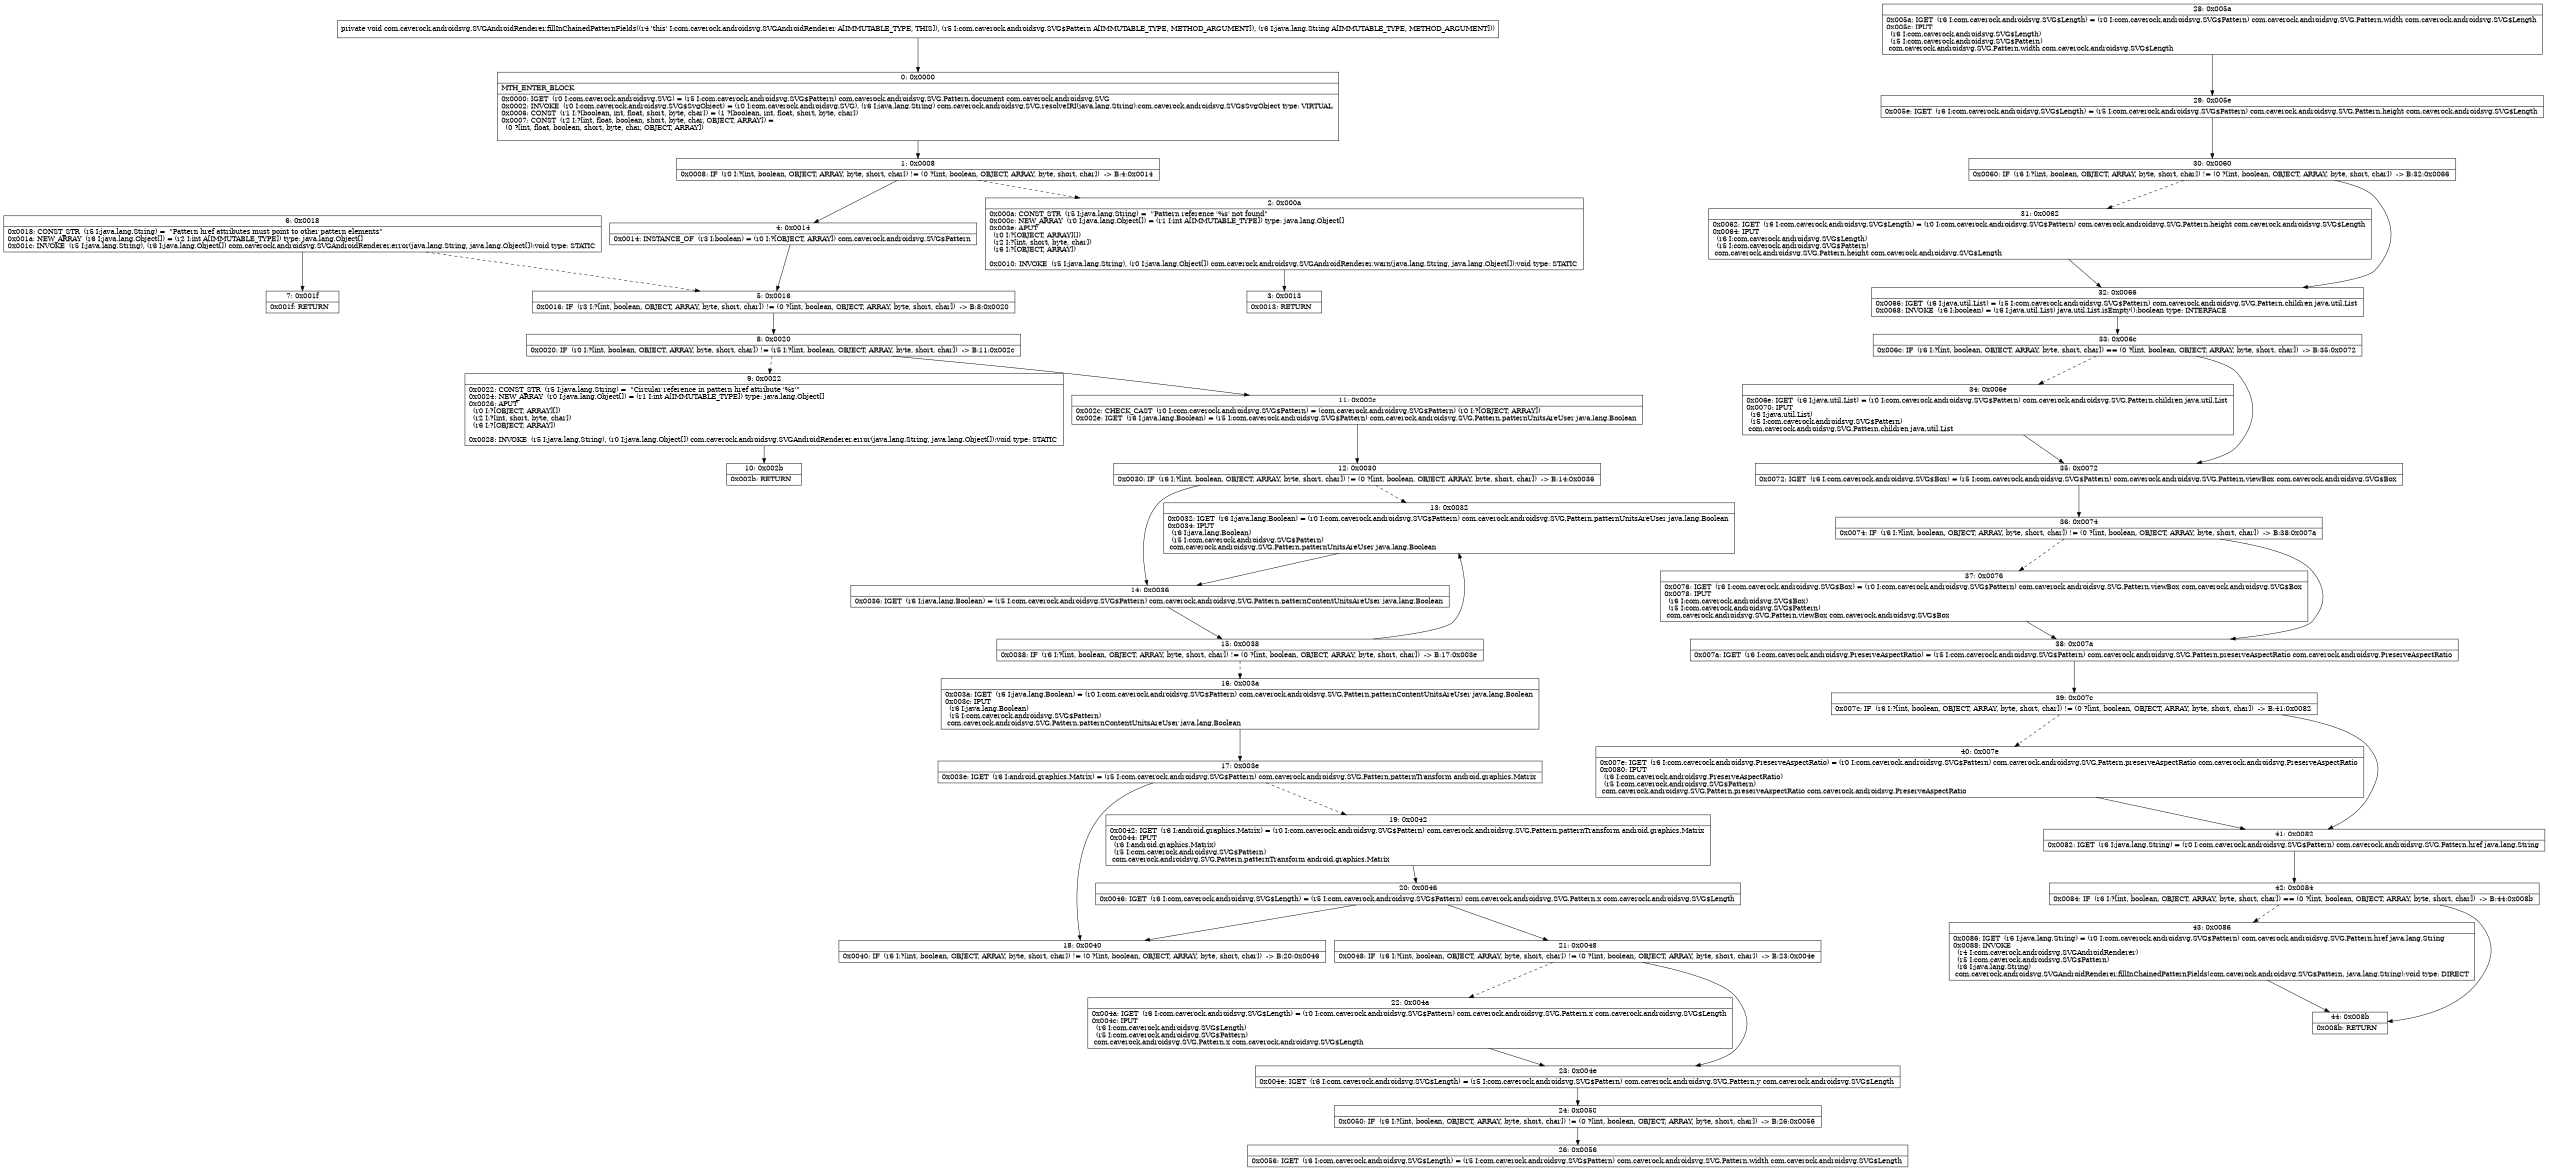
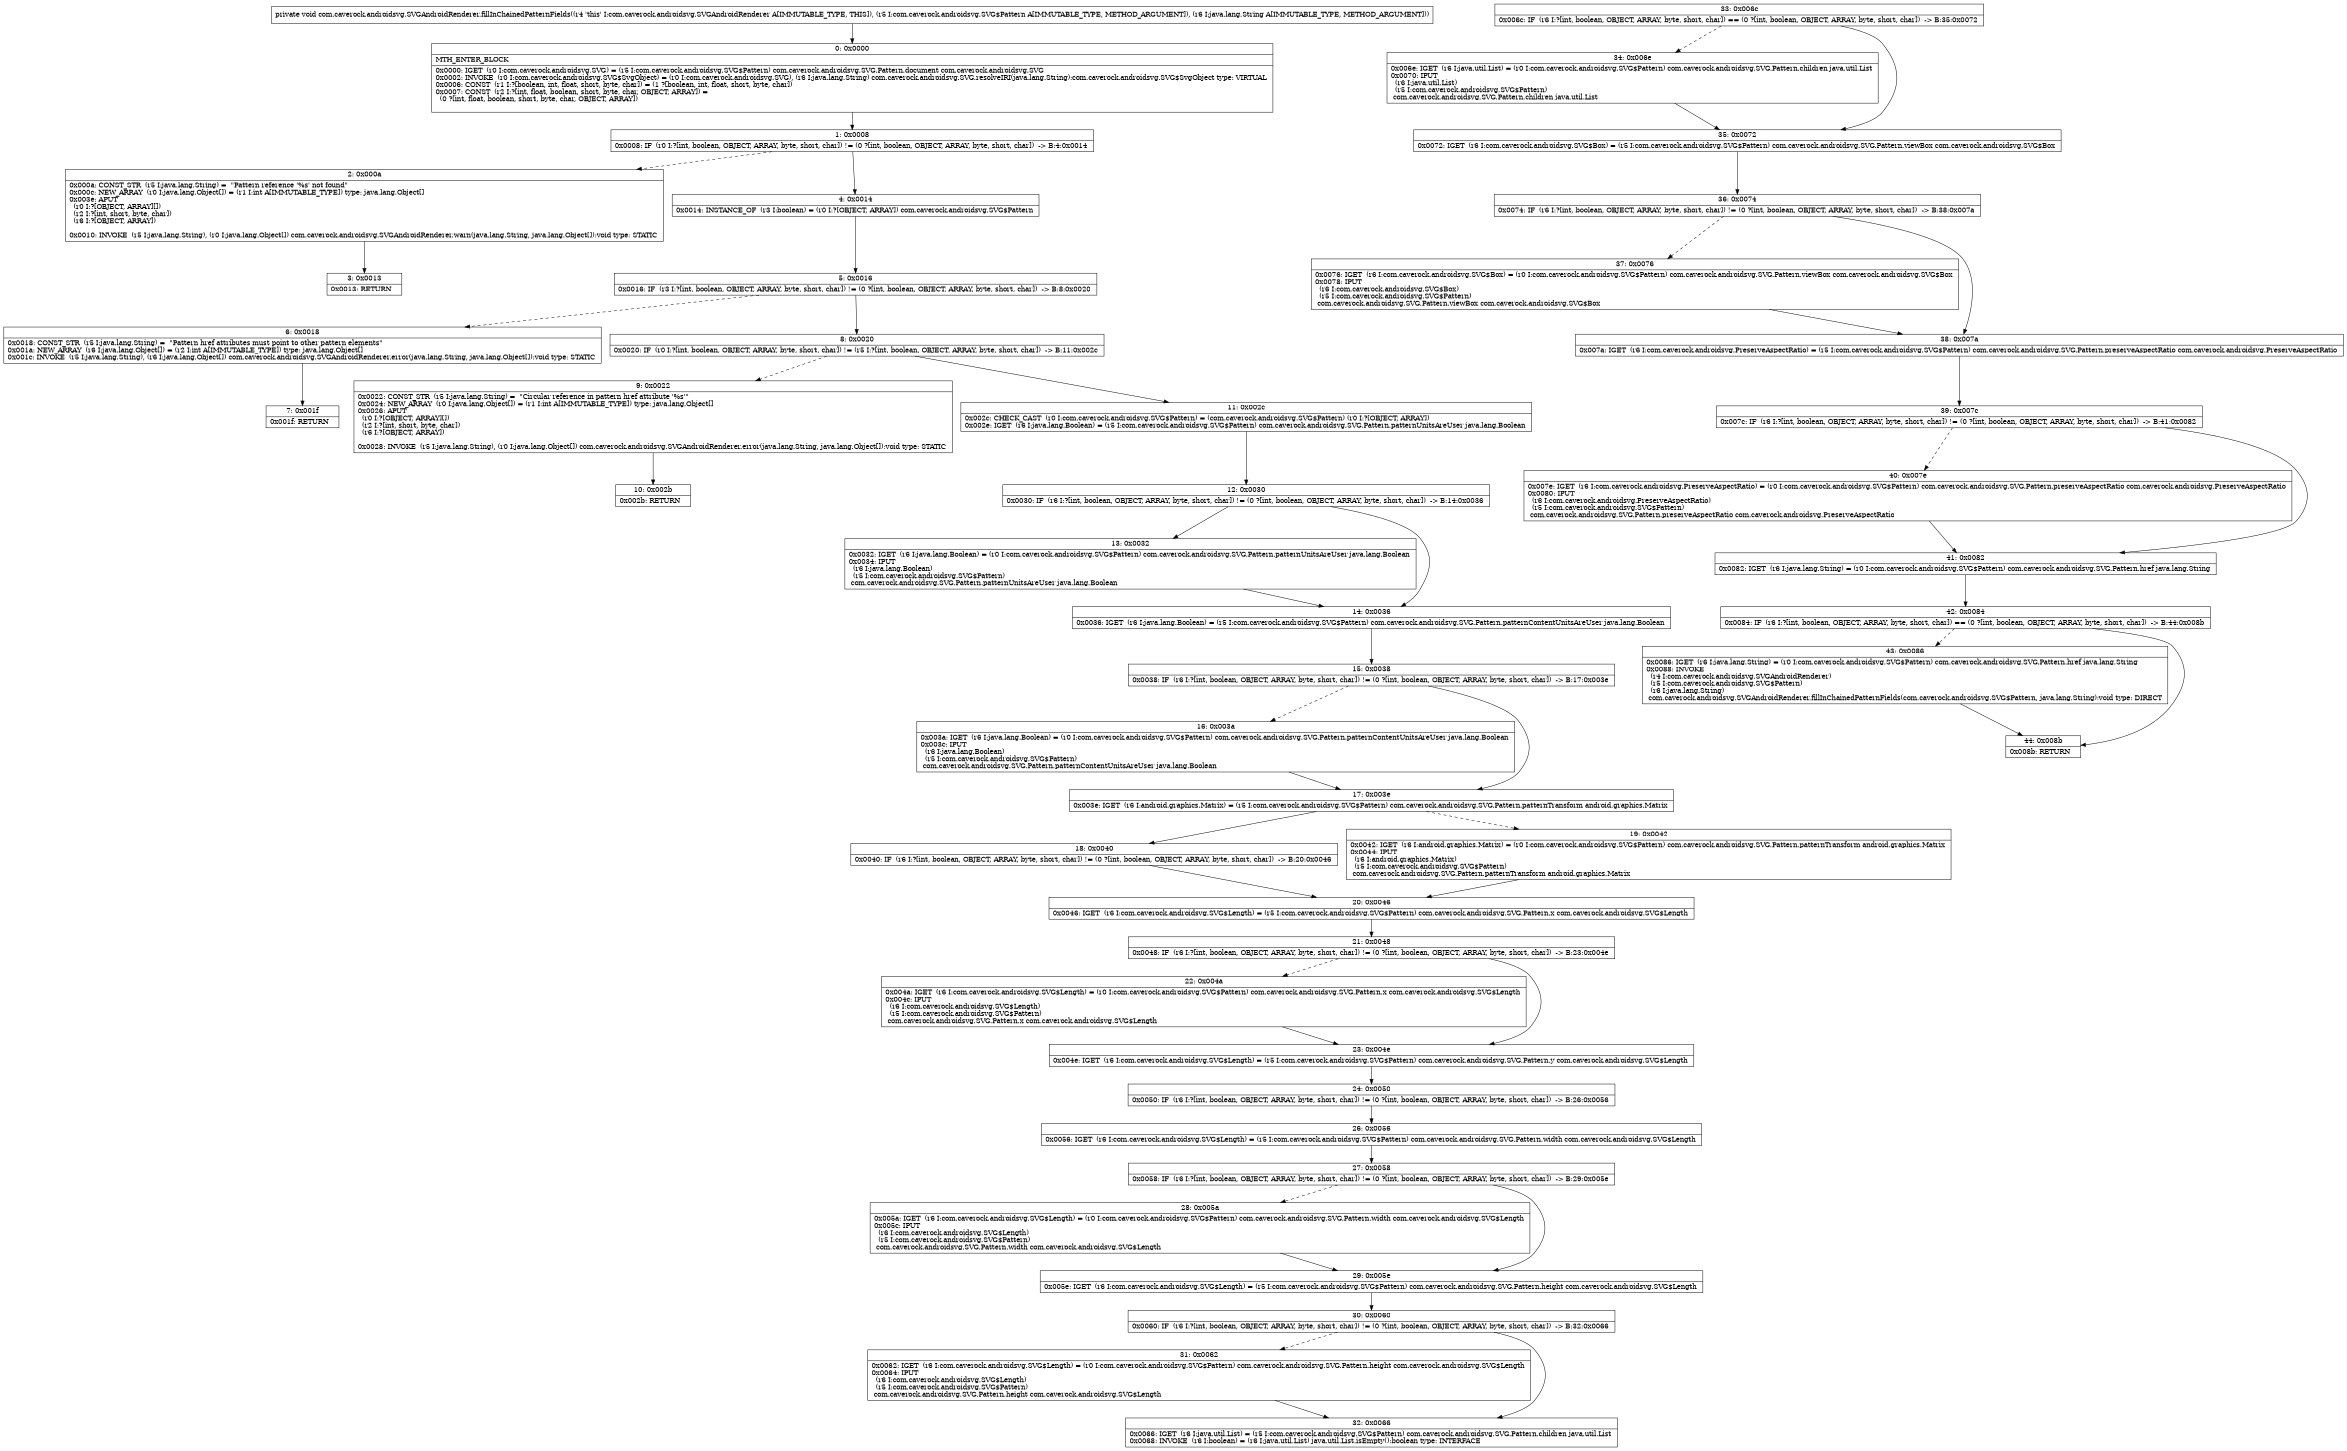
edge "6: 0x0018" -> "5: 0x0016": reversed
edge "32: 0x0066" -> "33: 0x006c": removed
edge "12: 0x0030" -> "13: 0x0032": style dashed -> solid
edge "15: 0x0038" -> "13: 0x0032": now "15: 0x0038" -> "17: 0x003e"
edge "20: 0x0046" -> "18: 0x0040": reversed
node "27: 0x0058": added
